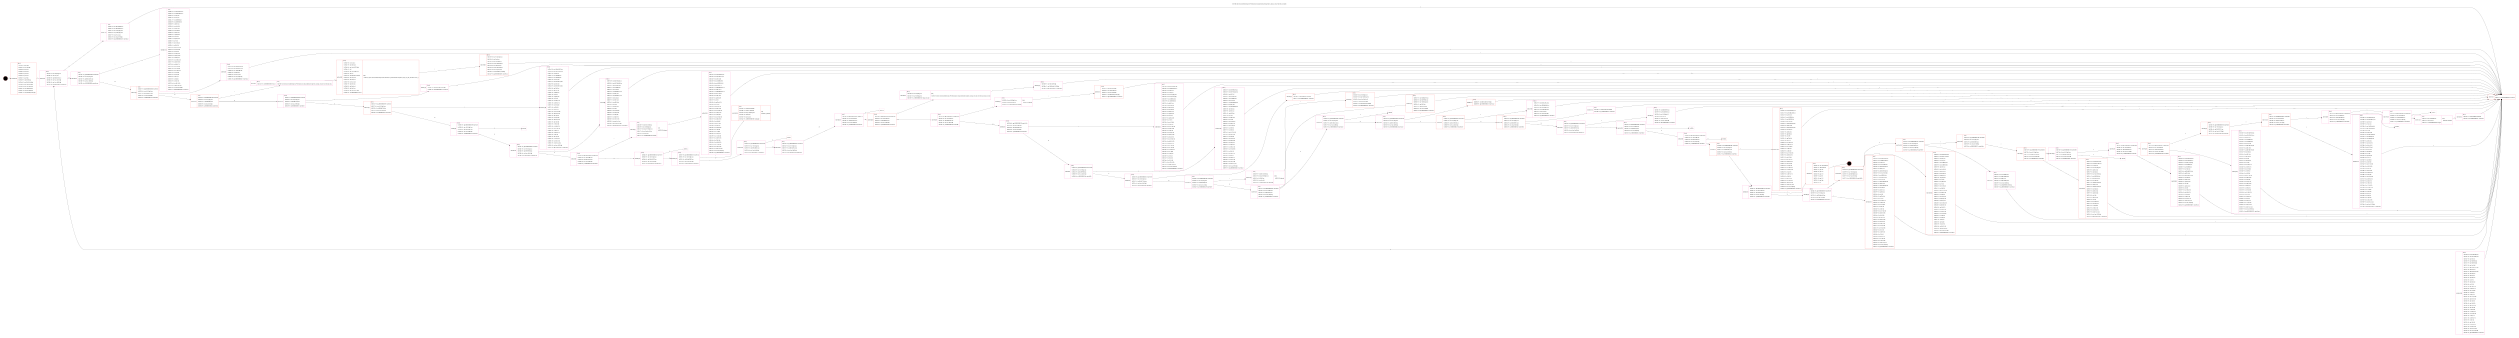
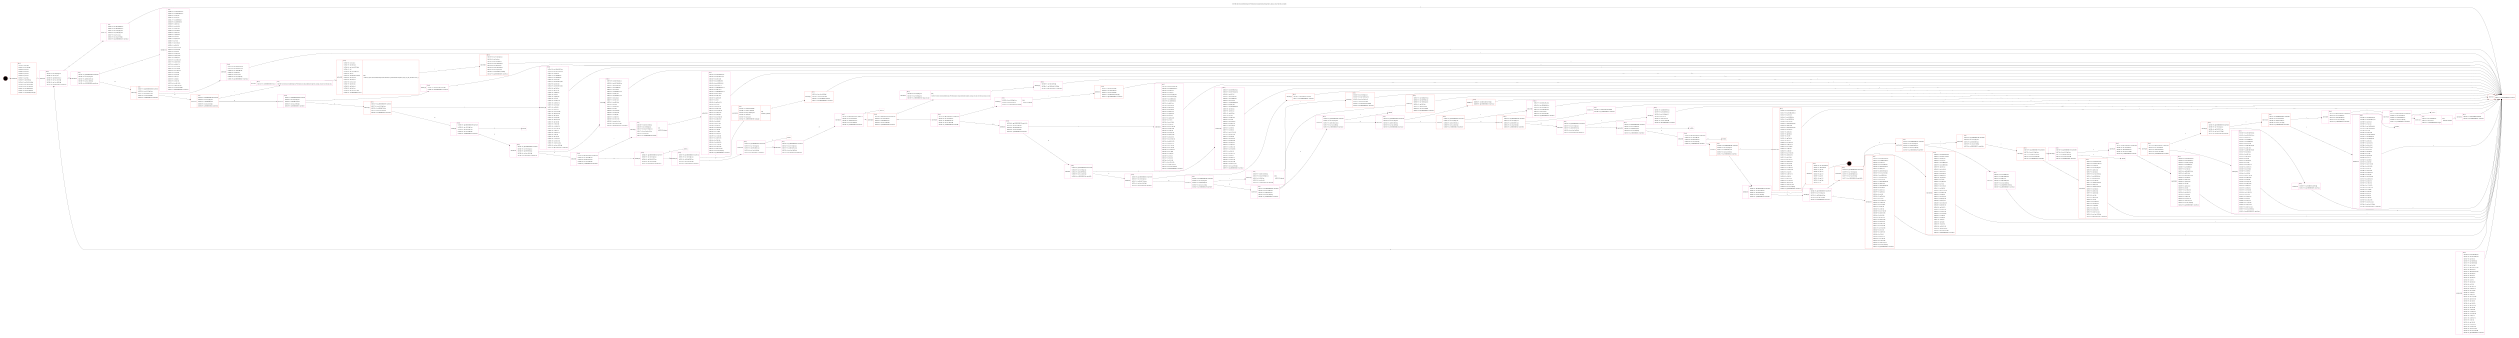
node "0x4018af [23]": added
node "0x401eb9 [12]": added
